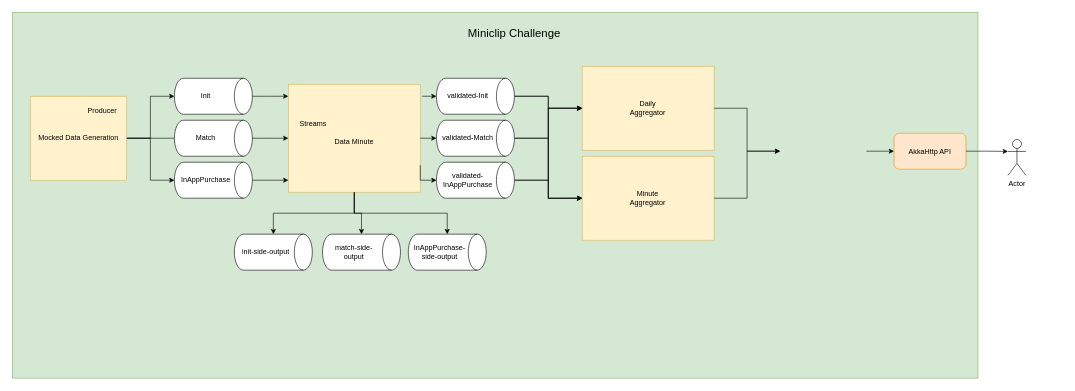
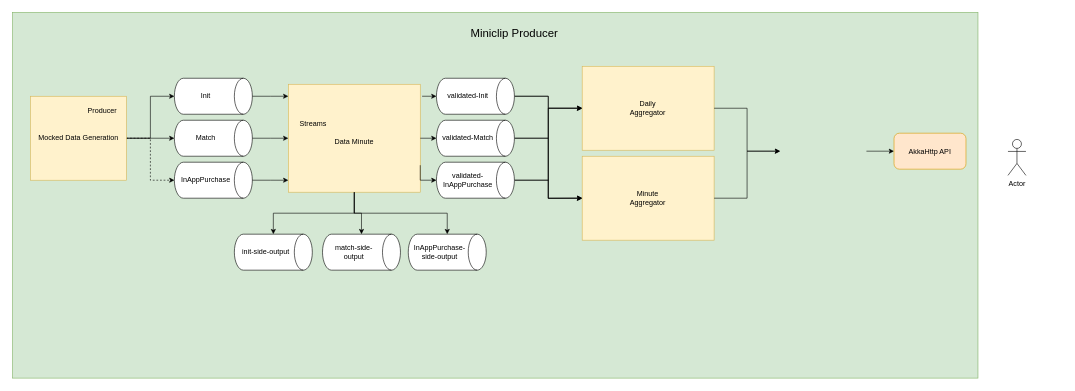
node "Miniclip Challenge": label "Miniclip Challenge" -> "Miniclip Producer"
edge "Mocked Data Generation" -- "Match": arrowhead none -> classic
edge "AkkaHttp API" -> "Actor": removed
edge "Mocked Data Generation" -> "InAppPurchase": style solid -> dashed
